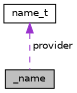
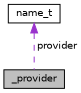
node "_name": label "_name" -> "_provider"
